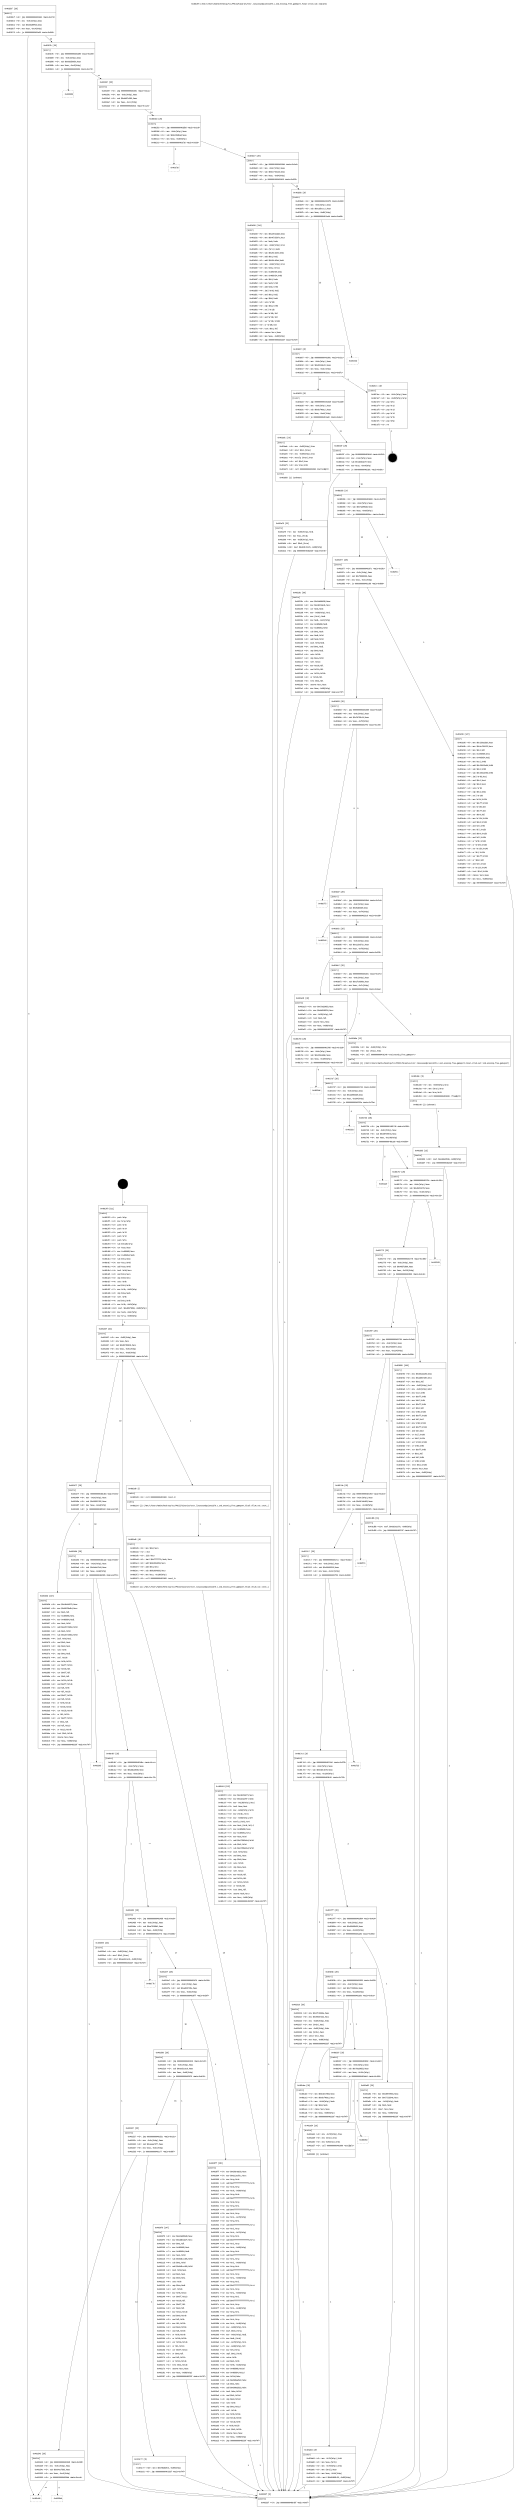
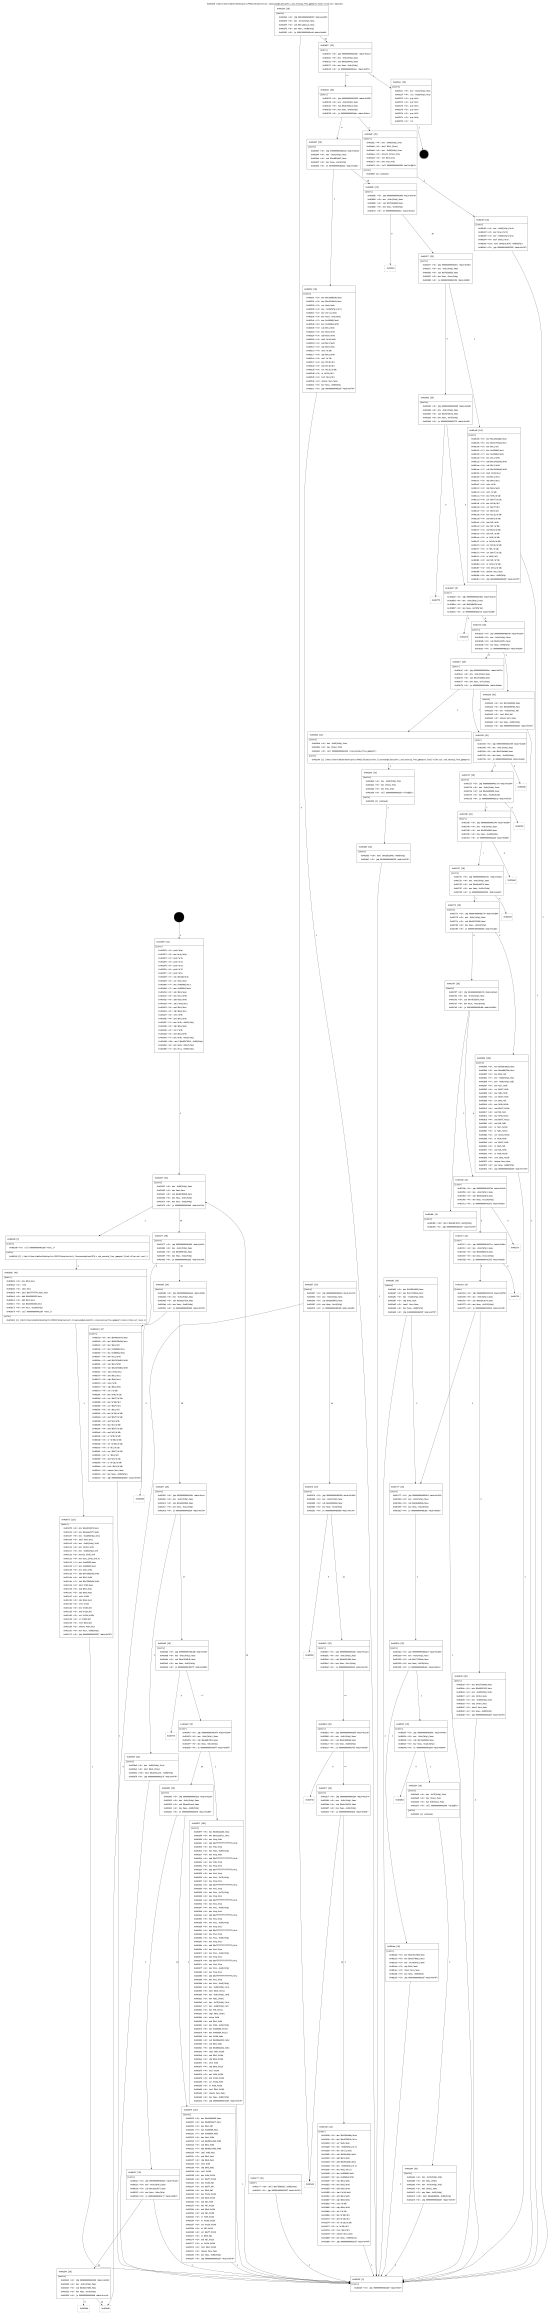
edge "0x4015cf [28]" -> "0x4015eb [28]": now "0x4015cf [28]" -> "0x401e4d"
edge "0x4017ff [28]" -> "0x401a82 [30]": reversed
edge "0x401527 [28]" -> "0x401c77 [15]": now "0x401527 [28]" -> "0x40233f [5]"
